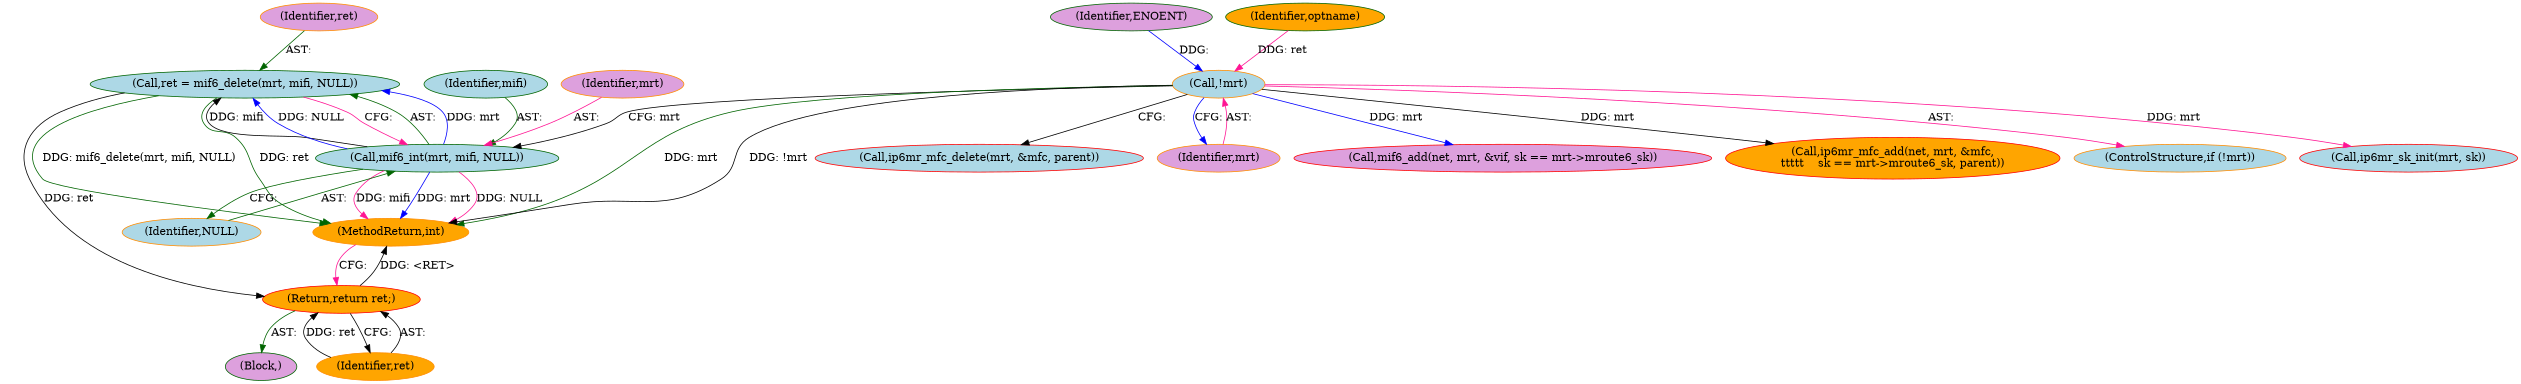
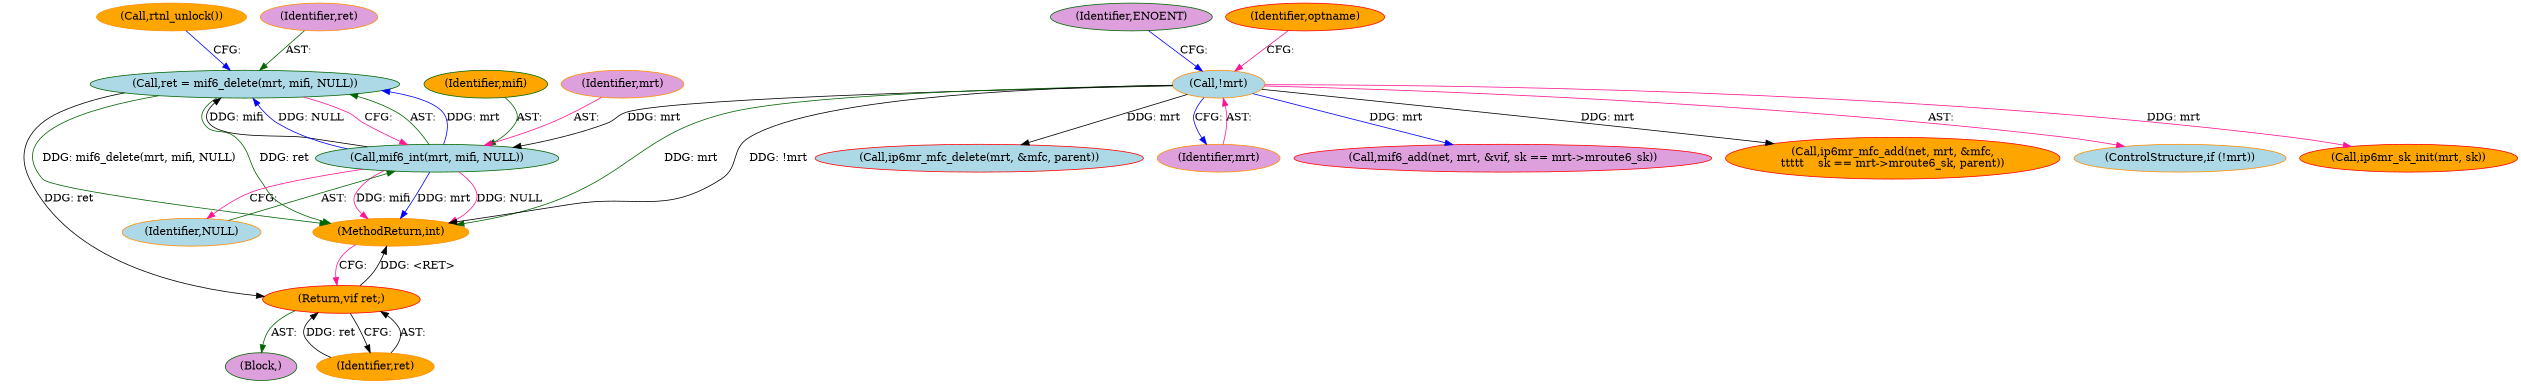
node "(Call,rtnl_unlock())": added
node "(Identifier,optname)": color darkgreen -> red
edge "(Identifier,ENOENT)" -> "(Call,!mrt)": label "DDG: " -> "CFG: "
edge "(Identifier,optname)" -> "(Call,!mrt)": label "DDG: ret" -> "CFG: "
node "(Identifier,mifi)": fillcolor lightblue -> orange
edge "(Call,!mrt)" -> "(Call,mif6_int(mrt, mifi, NULL))": label "CFG: mrt" -> "DDG: mrt"
edge "(Call,!mrt)" -> "(Call,ip6mr_mfc_delete(mrt, &mfc, parent))": label "CFG: " -> "DDG: mrt"
node "(Call,ip6mr_sk_init(mrt, sk))": fillcolor lightblue -> orange
edge "(Call,mif6_int(mrt, mifi, NULL))" -> "(Identifier,NULL)": color darkgreen -> deeppink
node "(Return,return ret;)": label "(Return,return ret;)" -> "(Return,vif ret;)"
